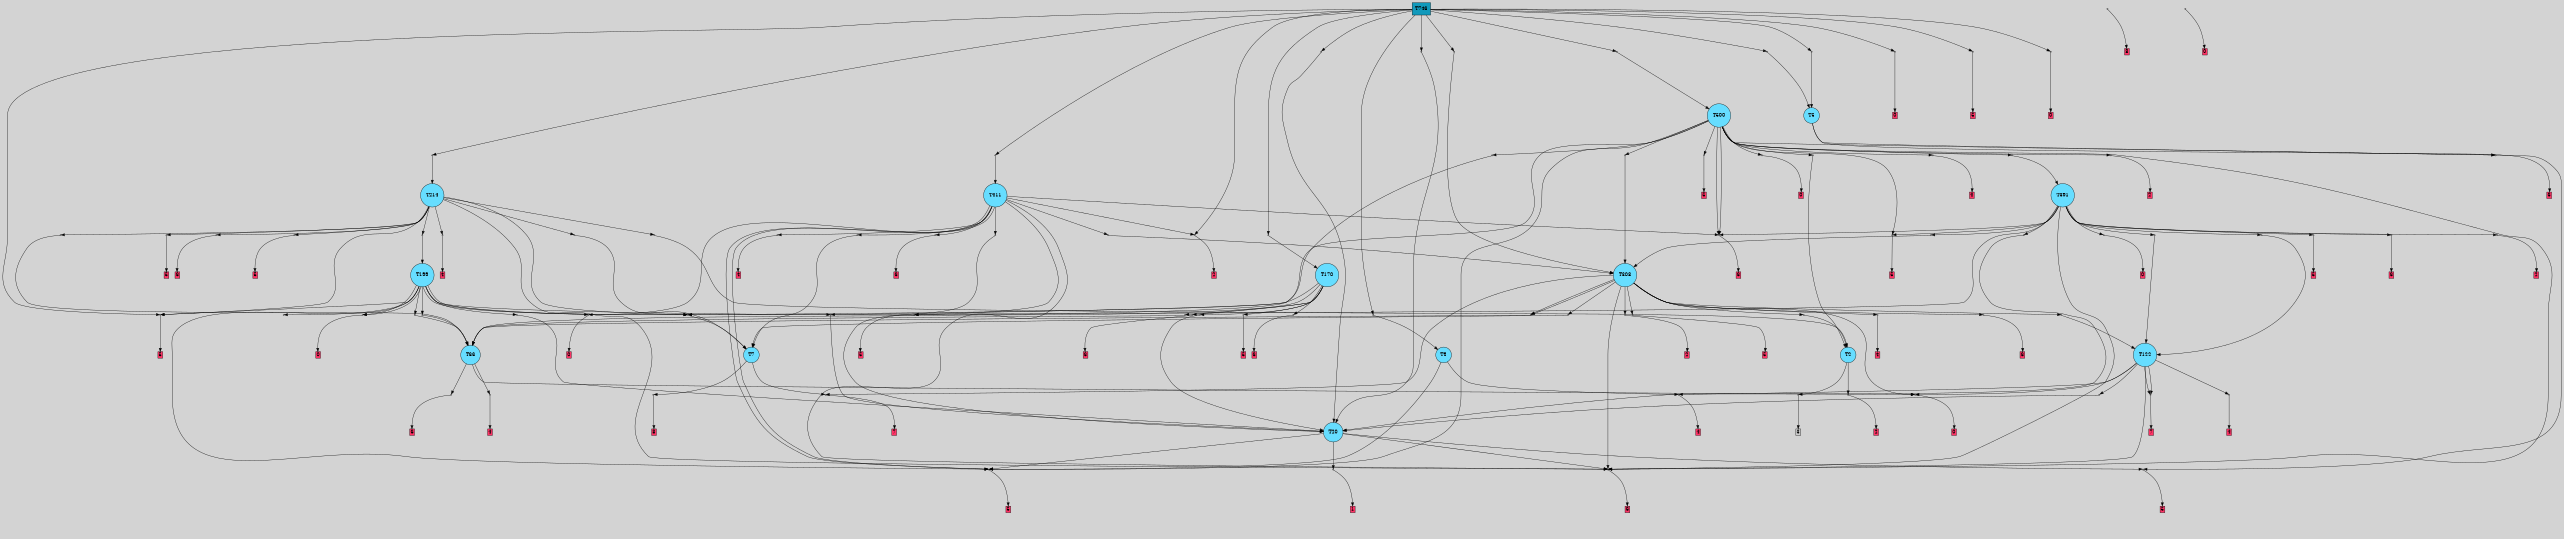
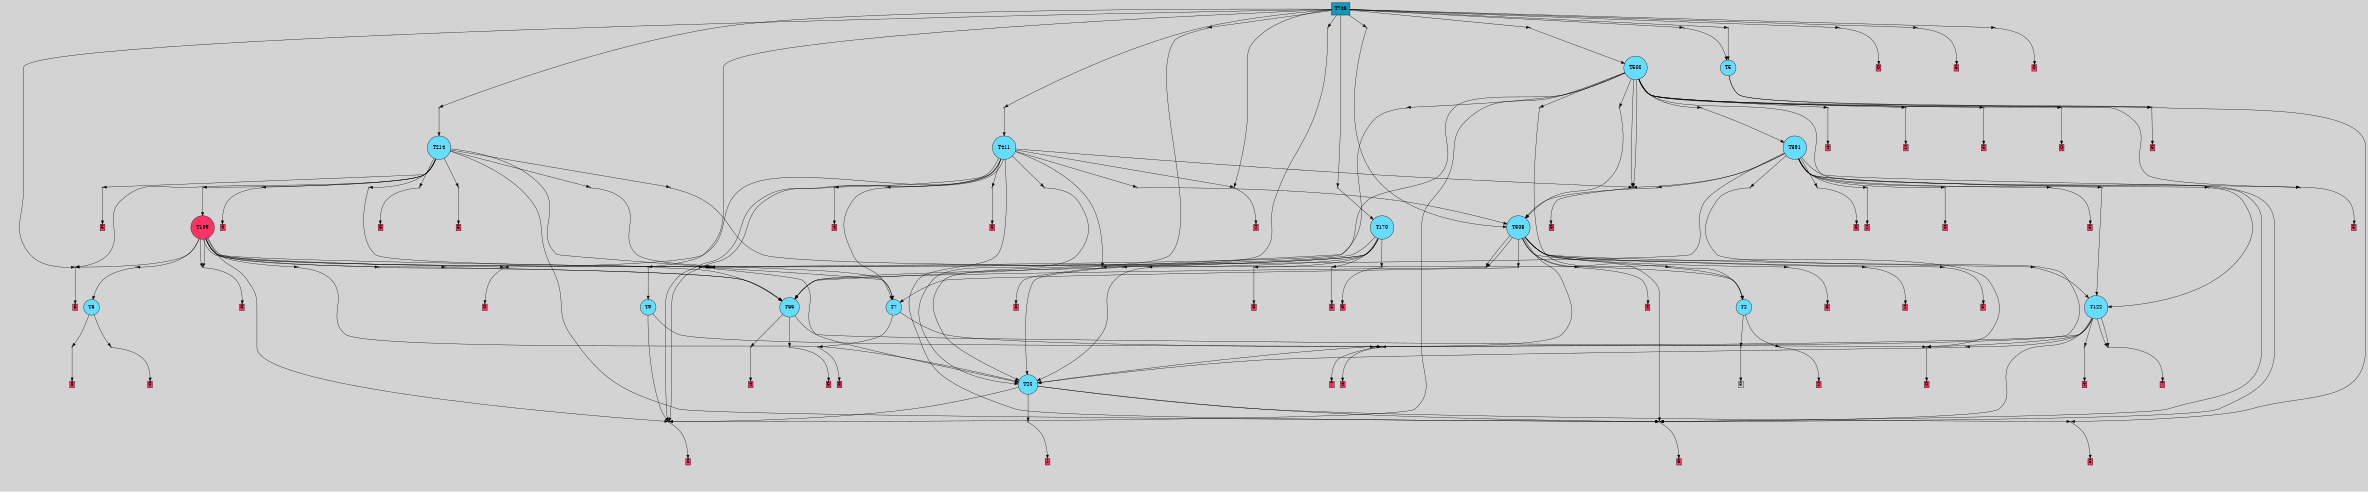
node "T199": fillcolor #66ddff -> #ff3366
node "T8": added
